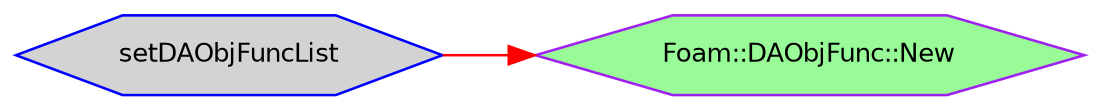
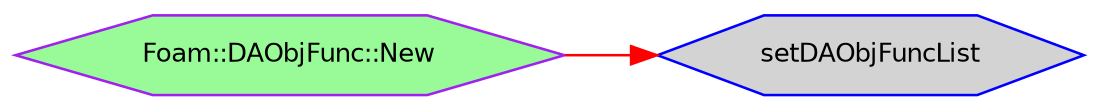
edge "setDAObjFuncList" -> "Foam::DAObjFunc::New": reversed
